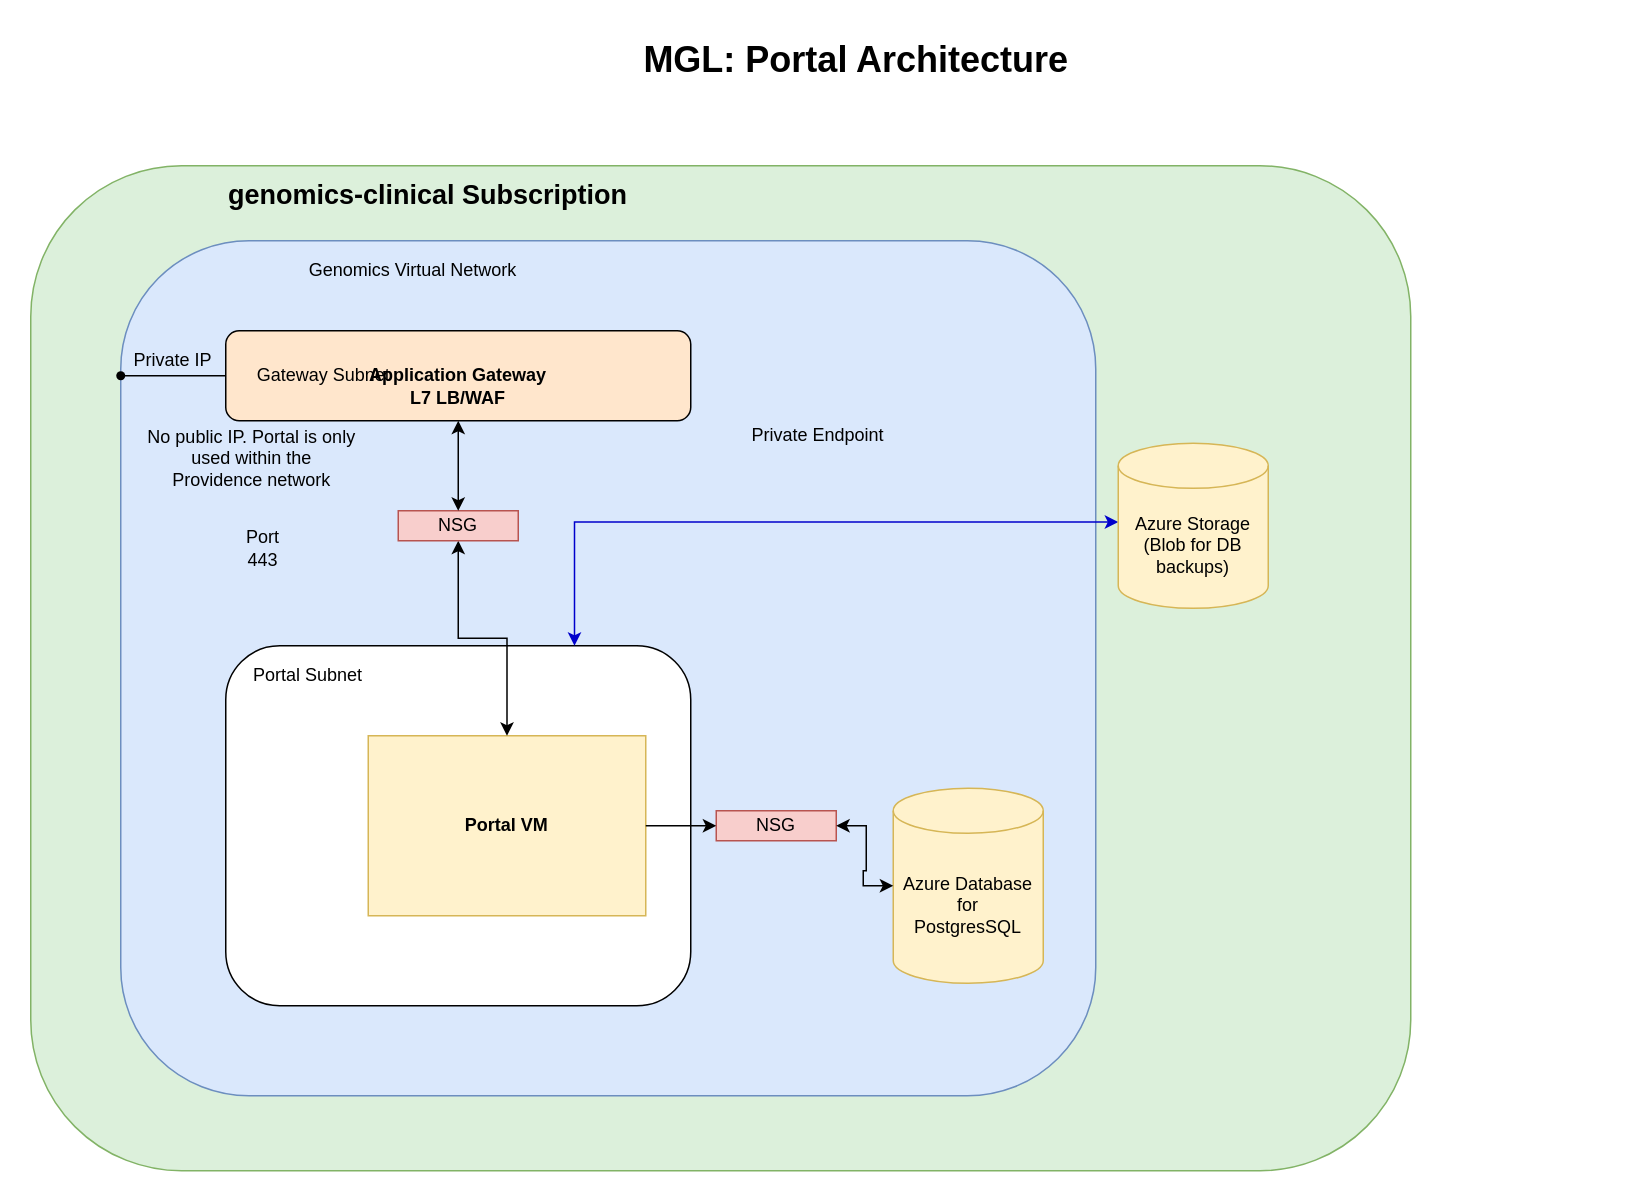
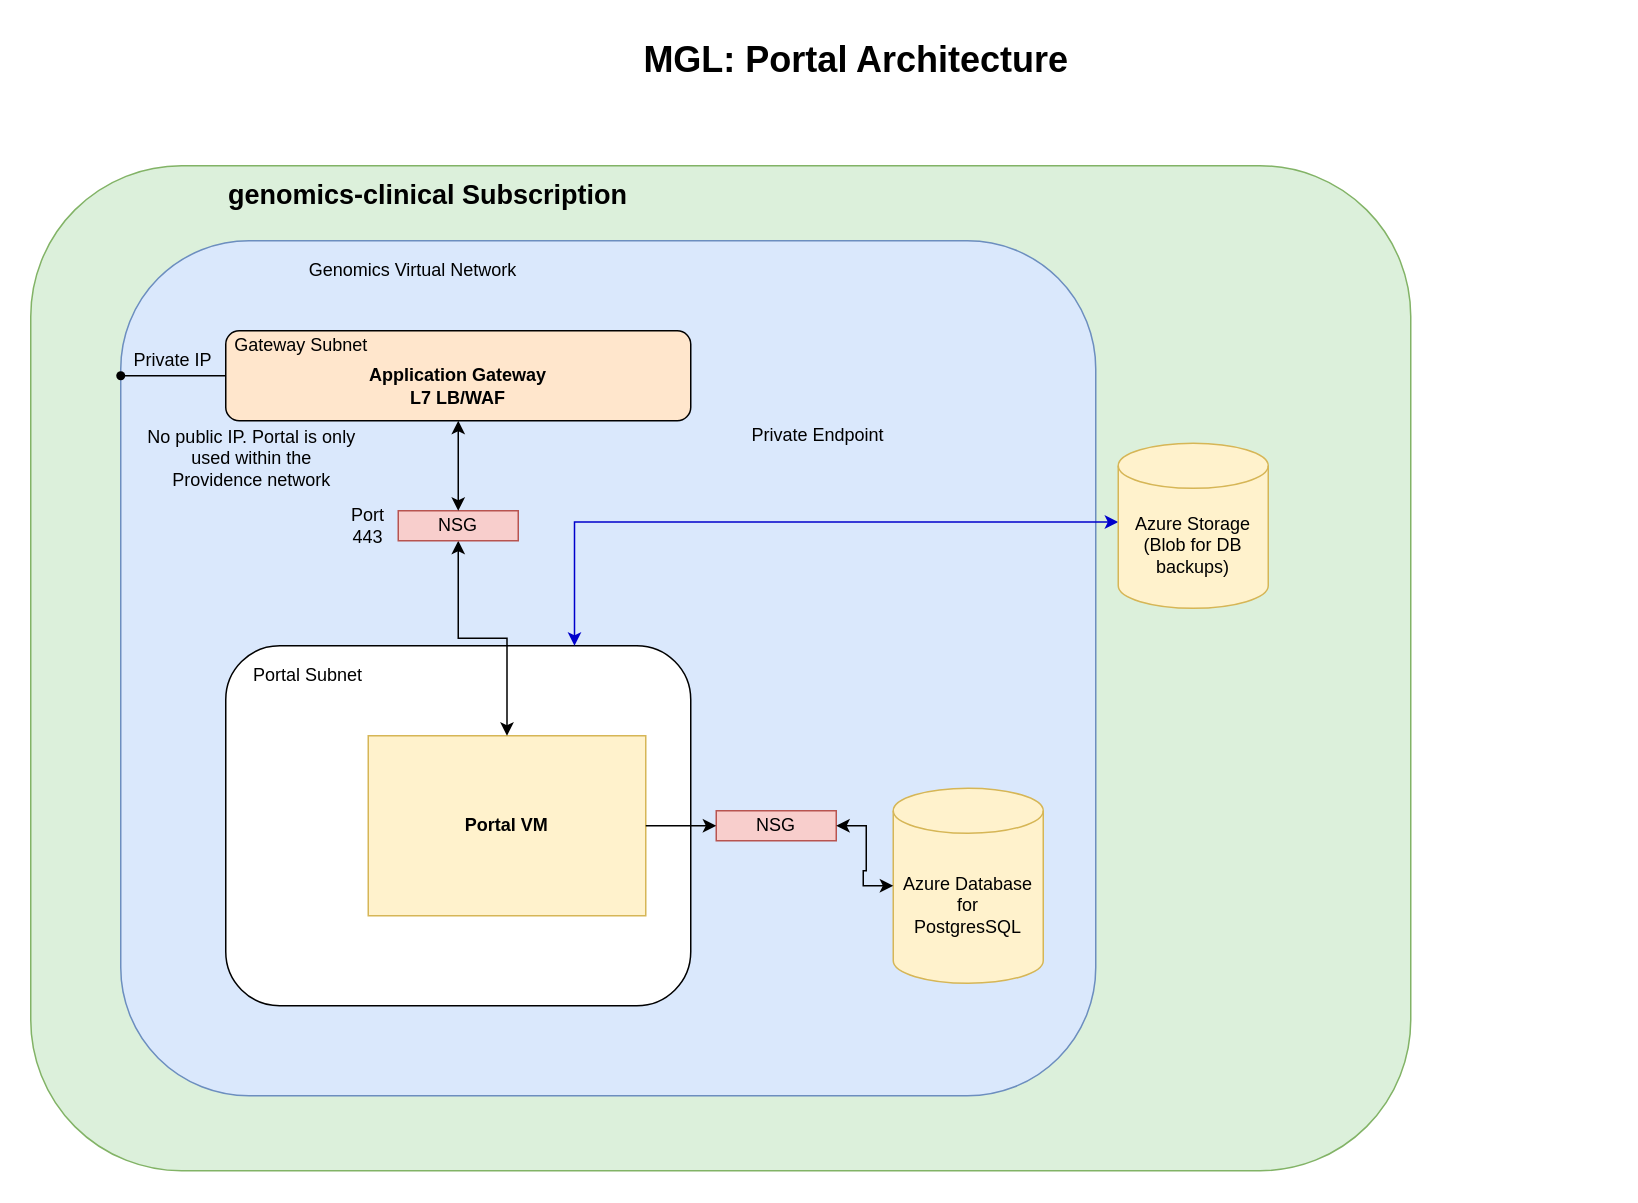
node "Gateway Subnet": moved (323, 376) -> (301, 346)
node "Port 443": moved (263, 548) -> (368, 526)
